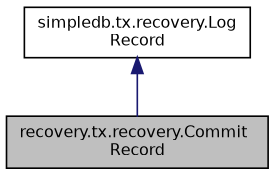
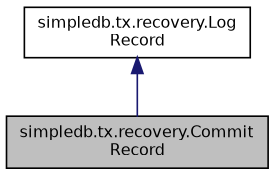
node "recovery.tx.recovery.Commit Record": label "recovery.tx.recovery.Commit Record" -> "simpledb.tx.recovery.Commit Record"
